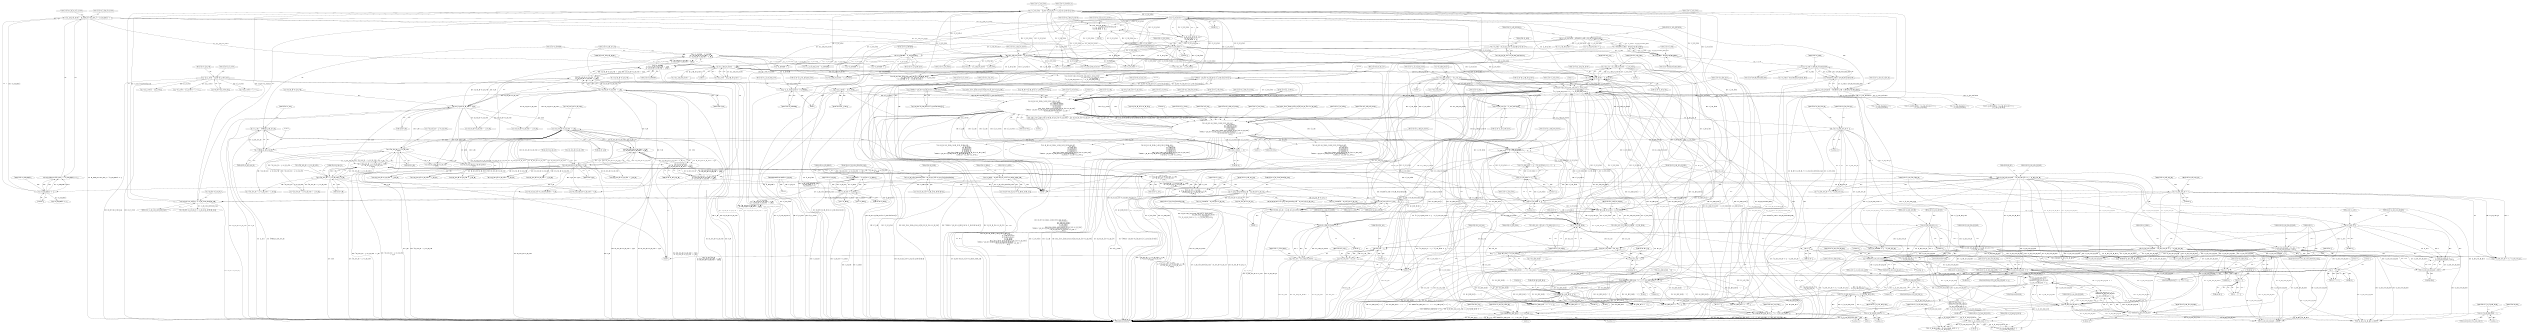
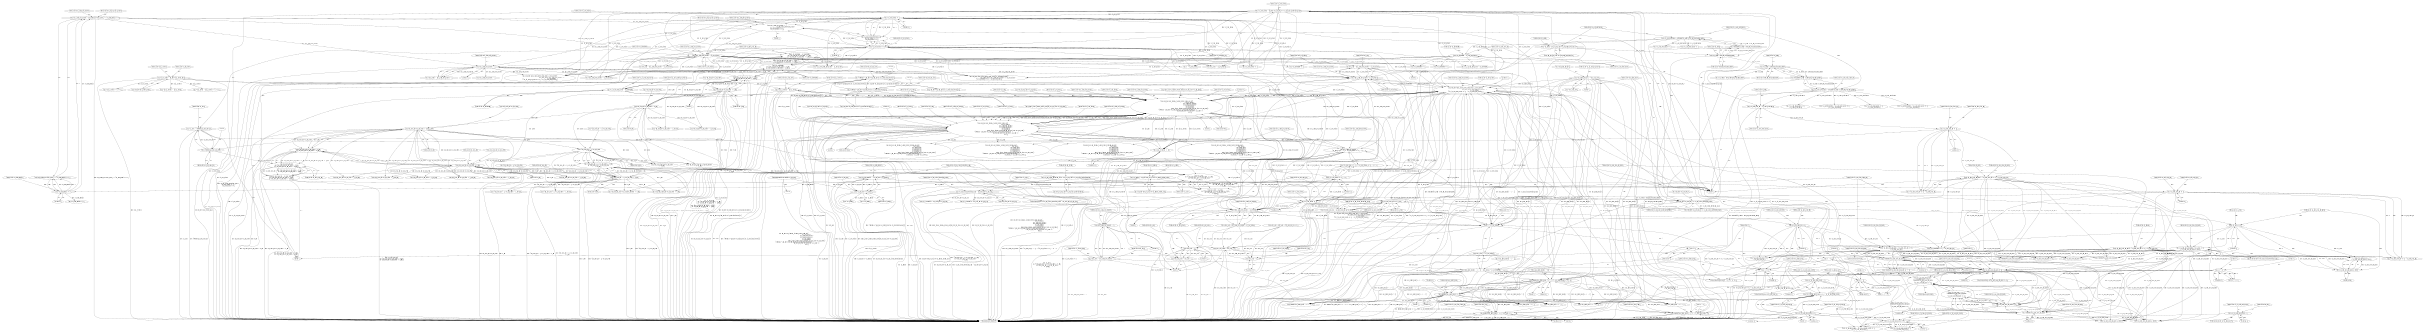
edge "(Call,ui_rec_width << 4)" -> "(Call,ui_rec_width << 3)": now "(Call,ui_rec_width << 4)" -> "(Identifier,u4_recwidth_cr)"
edge "(Call,pu1_top + 4)" -> "(Call,pu1_top_right = pu1_top + 4)": label "AST: " -> "DDG: pu1_luma_rec_buffer"
